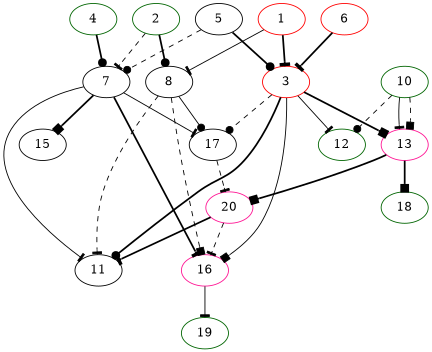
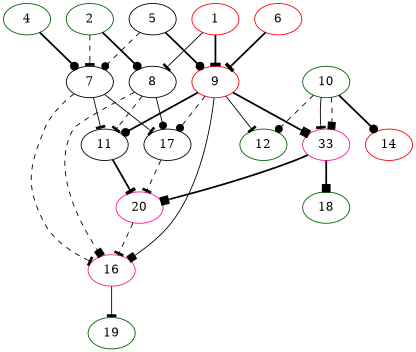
node "3": label "3" -> "9"
node "15": removed
node "14": added
node "13": label "13" -> "33"
edge "7" -> "16": style bold -> dashed
edge "20" -> "11": reversed
